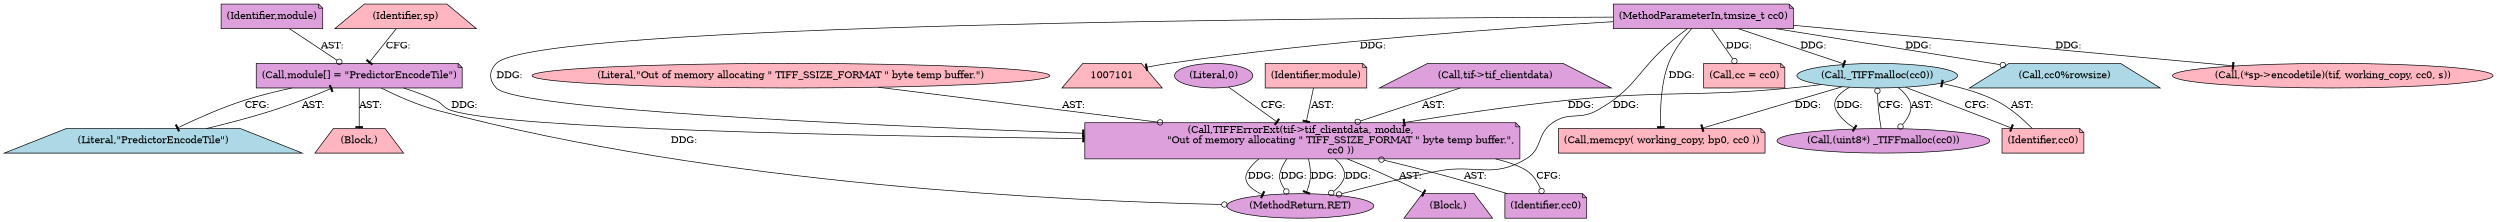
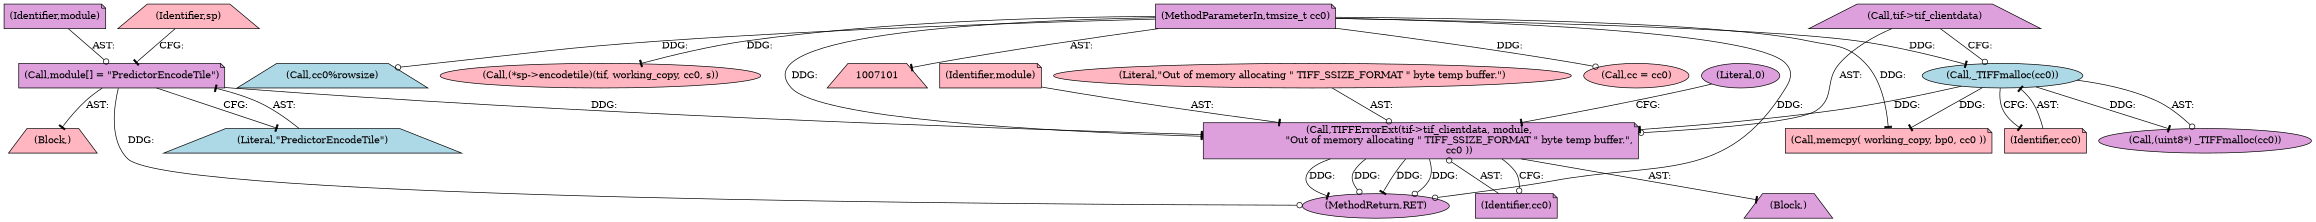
edge "(MethodParameterIn,tmsize_t cc0)" -> "1007101": label "DDG: " -> "AST: "
node "(Call,cc = cc0)": shape note -> ellipse
edge "(Call,(uint8*) _TIFFmalloc(cc0))" -> "(Call,_TIFFmalloc(cc0))": now "(Call,tif->tif_clientdata)" -> "(Call,_TIFFmalloc(cc0))"
